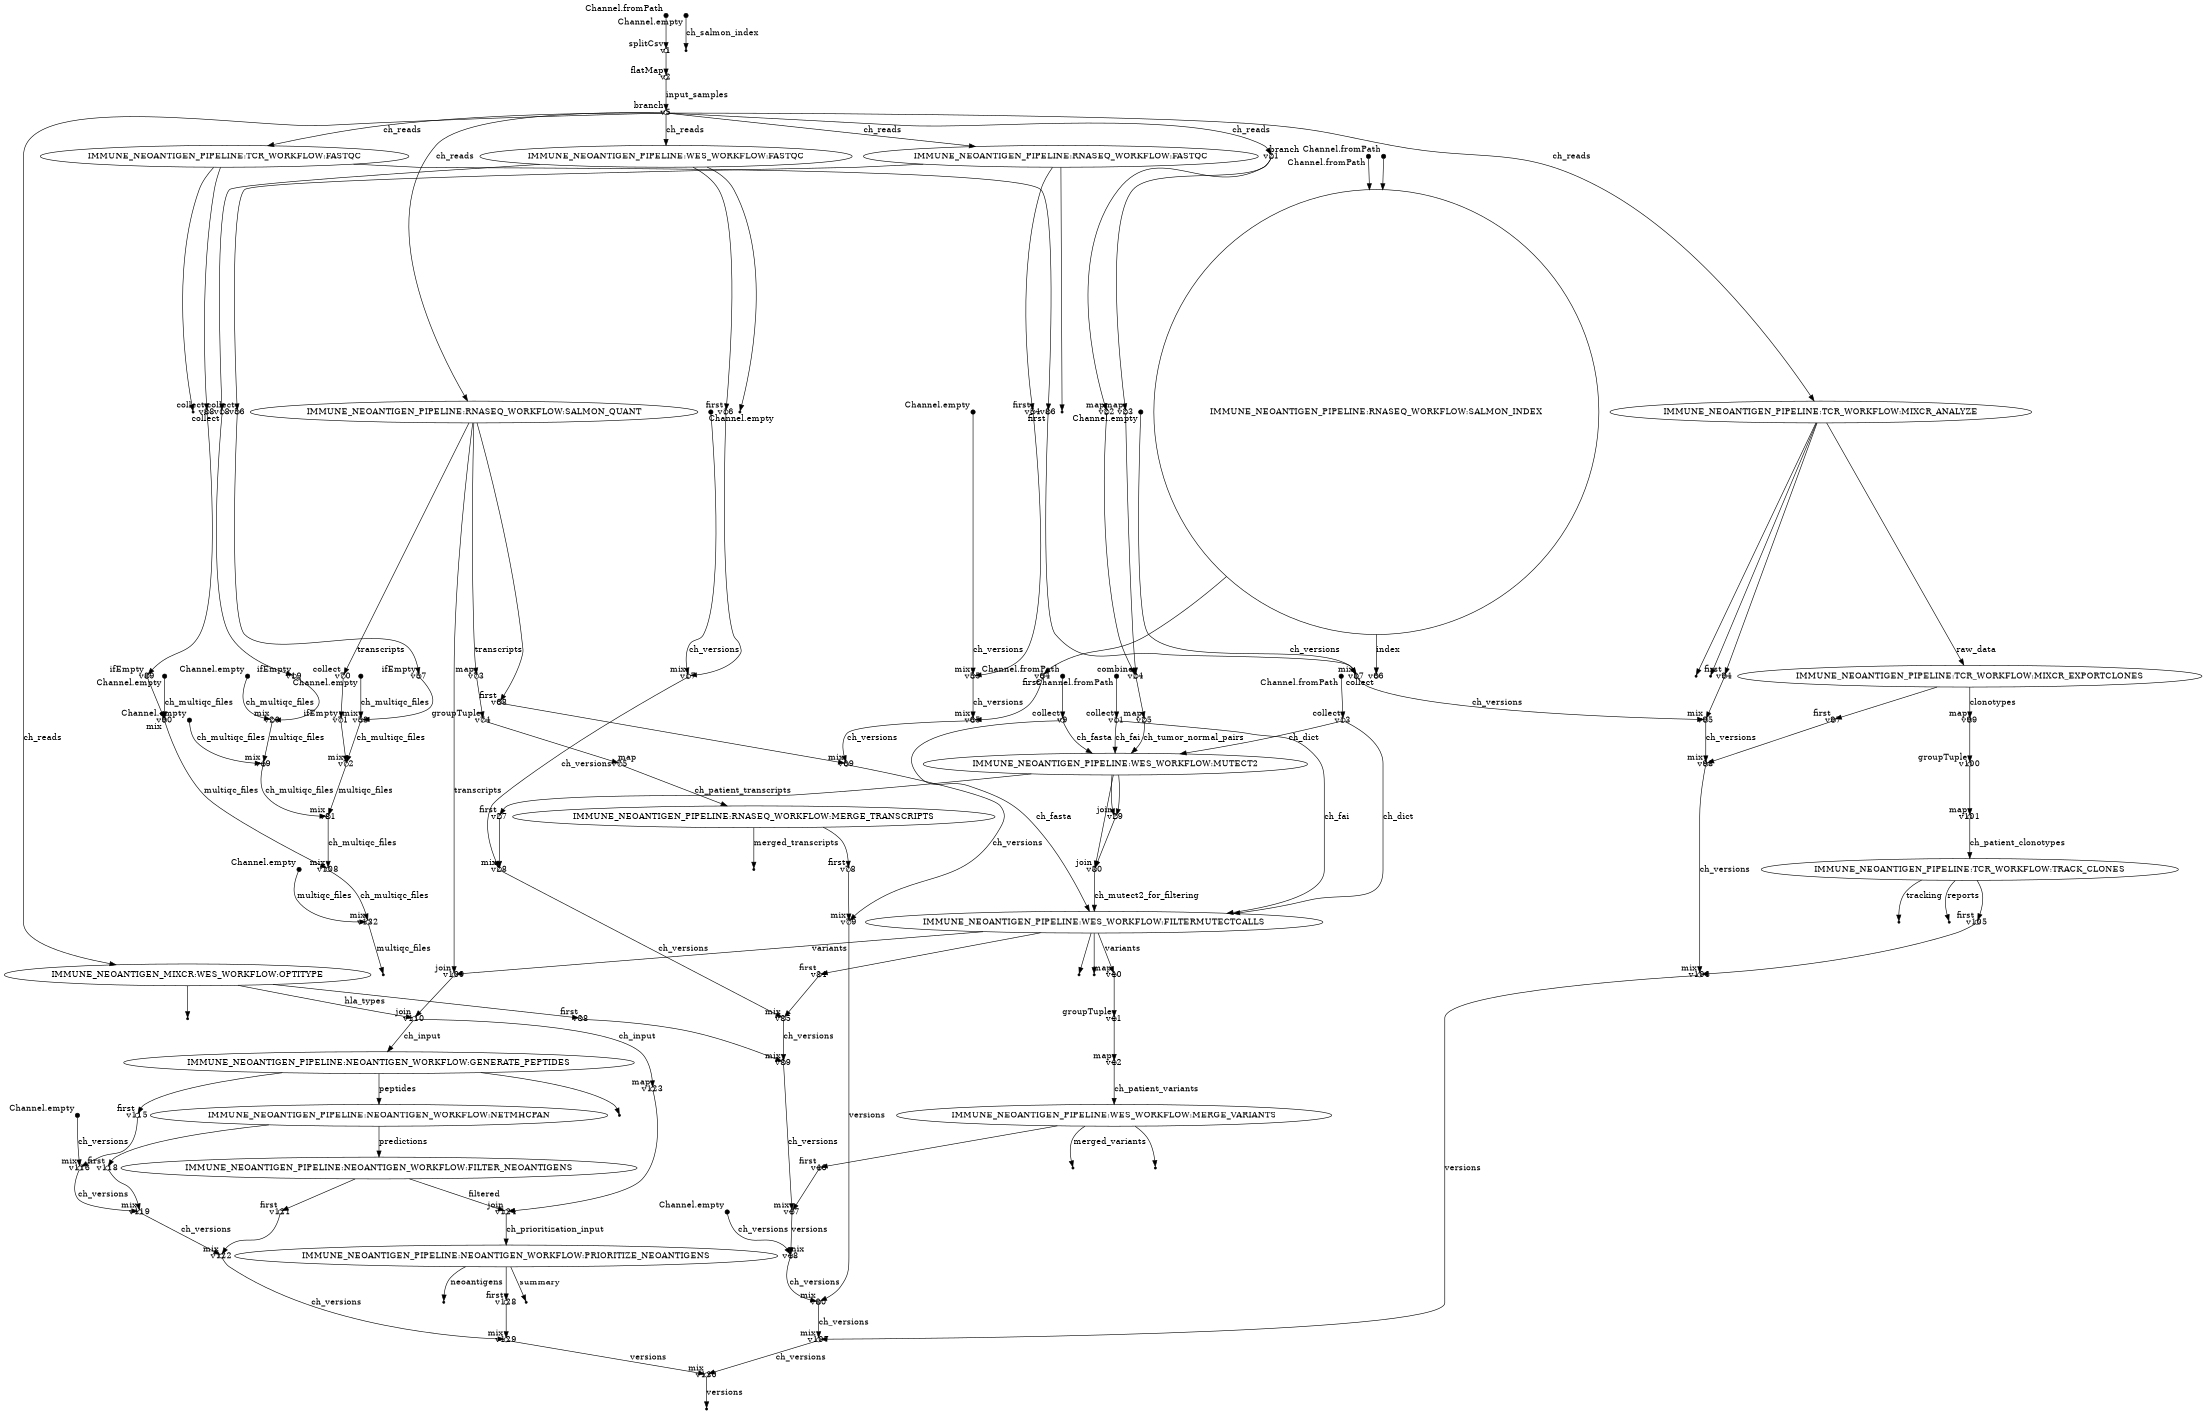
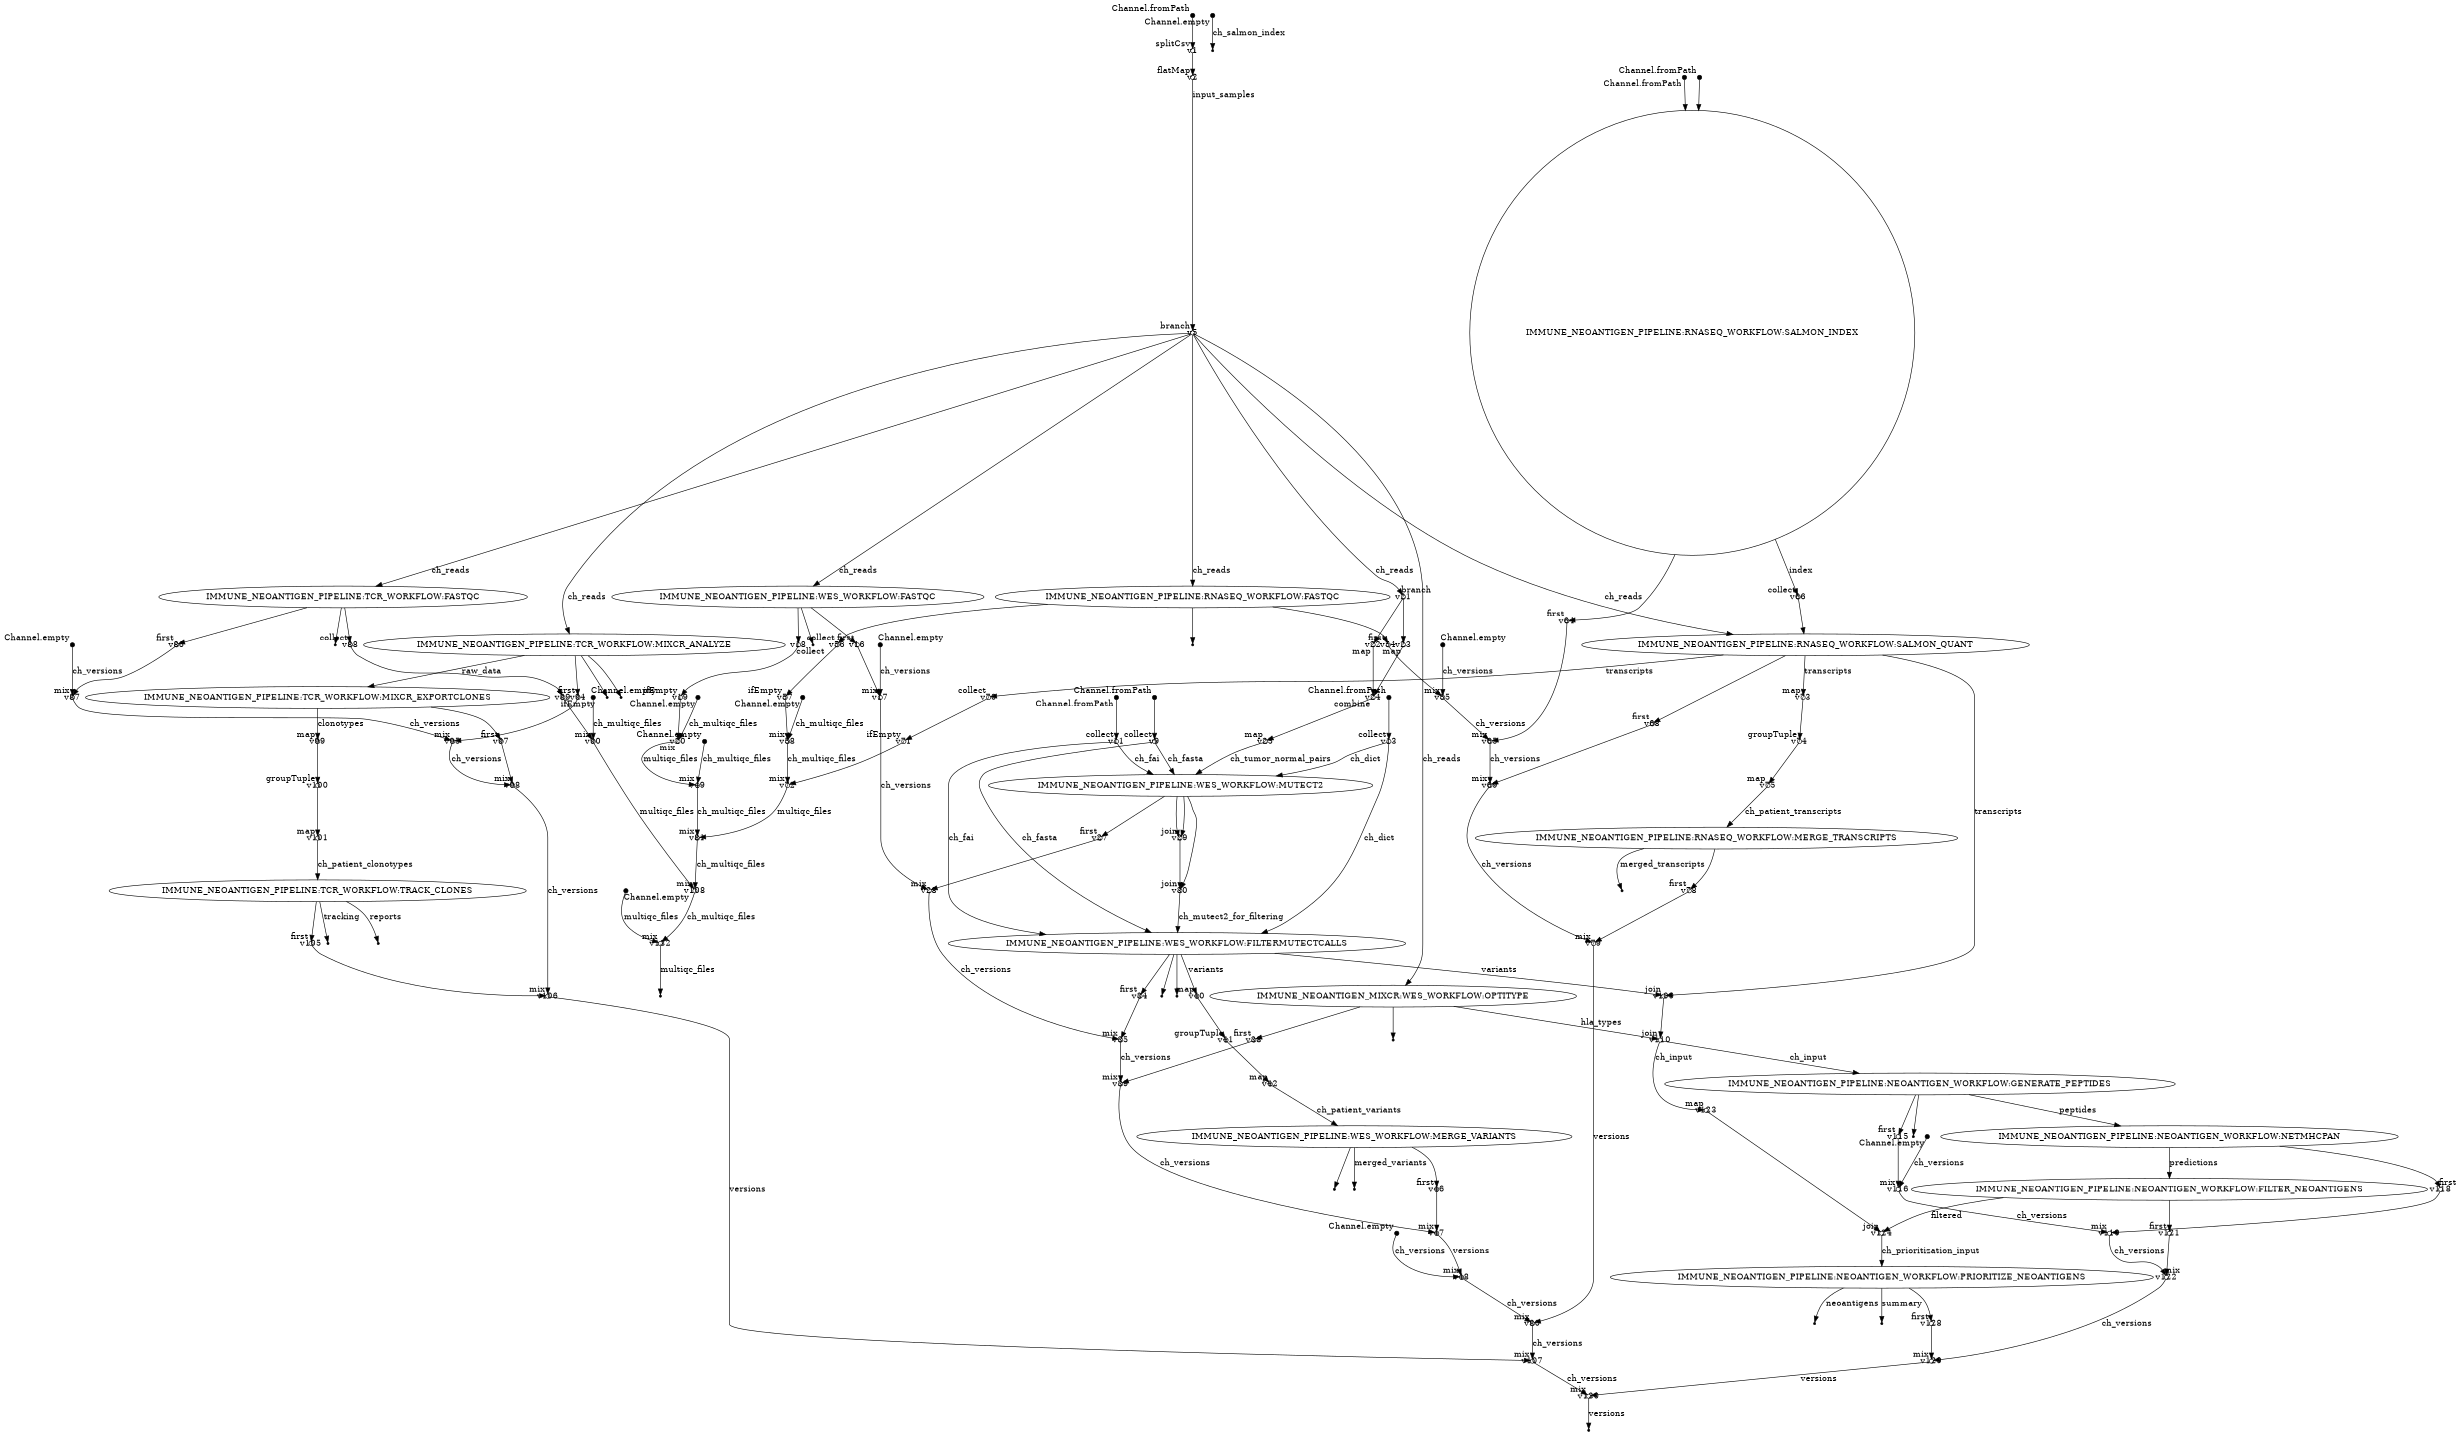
edge "v66 collect" -> "IMMUNE_NEOANTIGEN_PIPELINE:RNASEQ_WORKFLOW:SALMON_QUANT": added
